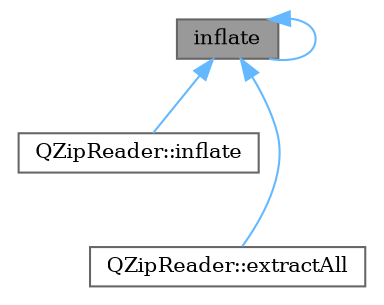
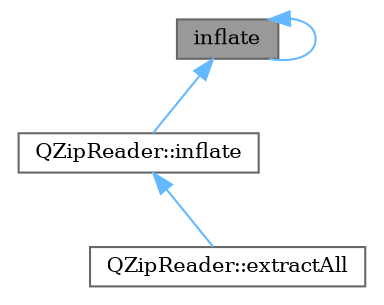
edge "QZipReader::extractAll" -> "inflate": now "QZipReader::extractAll" -> "QZipReader::inflate"
